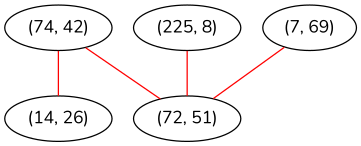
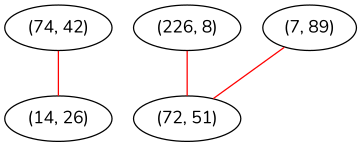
node "(225, 8)": label "(225, 8)" -> "(226, 8)"
node "(7, 69)": label "(7, 69)" -> "(7, 89)"
edge "(74, 42)" -- "(72, 51)": removed
